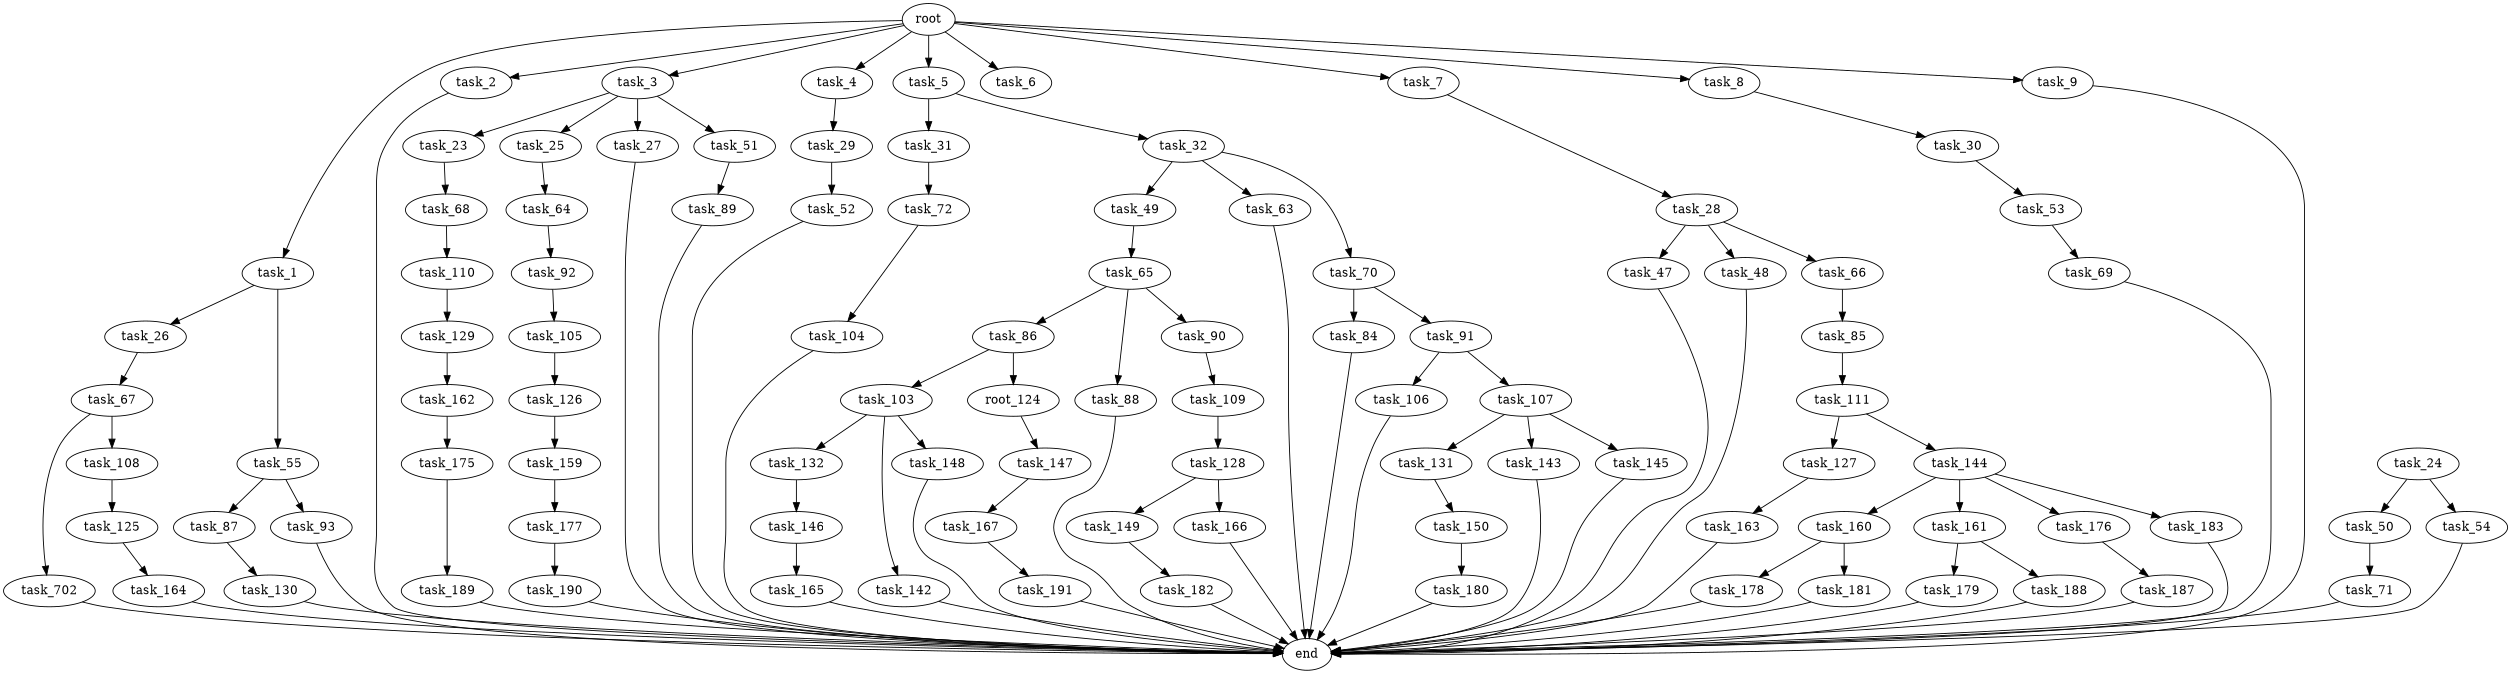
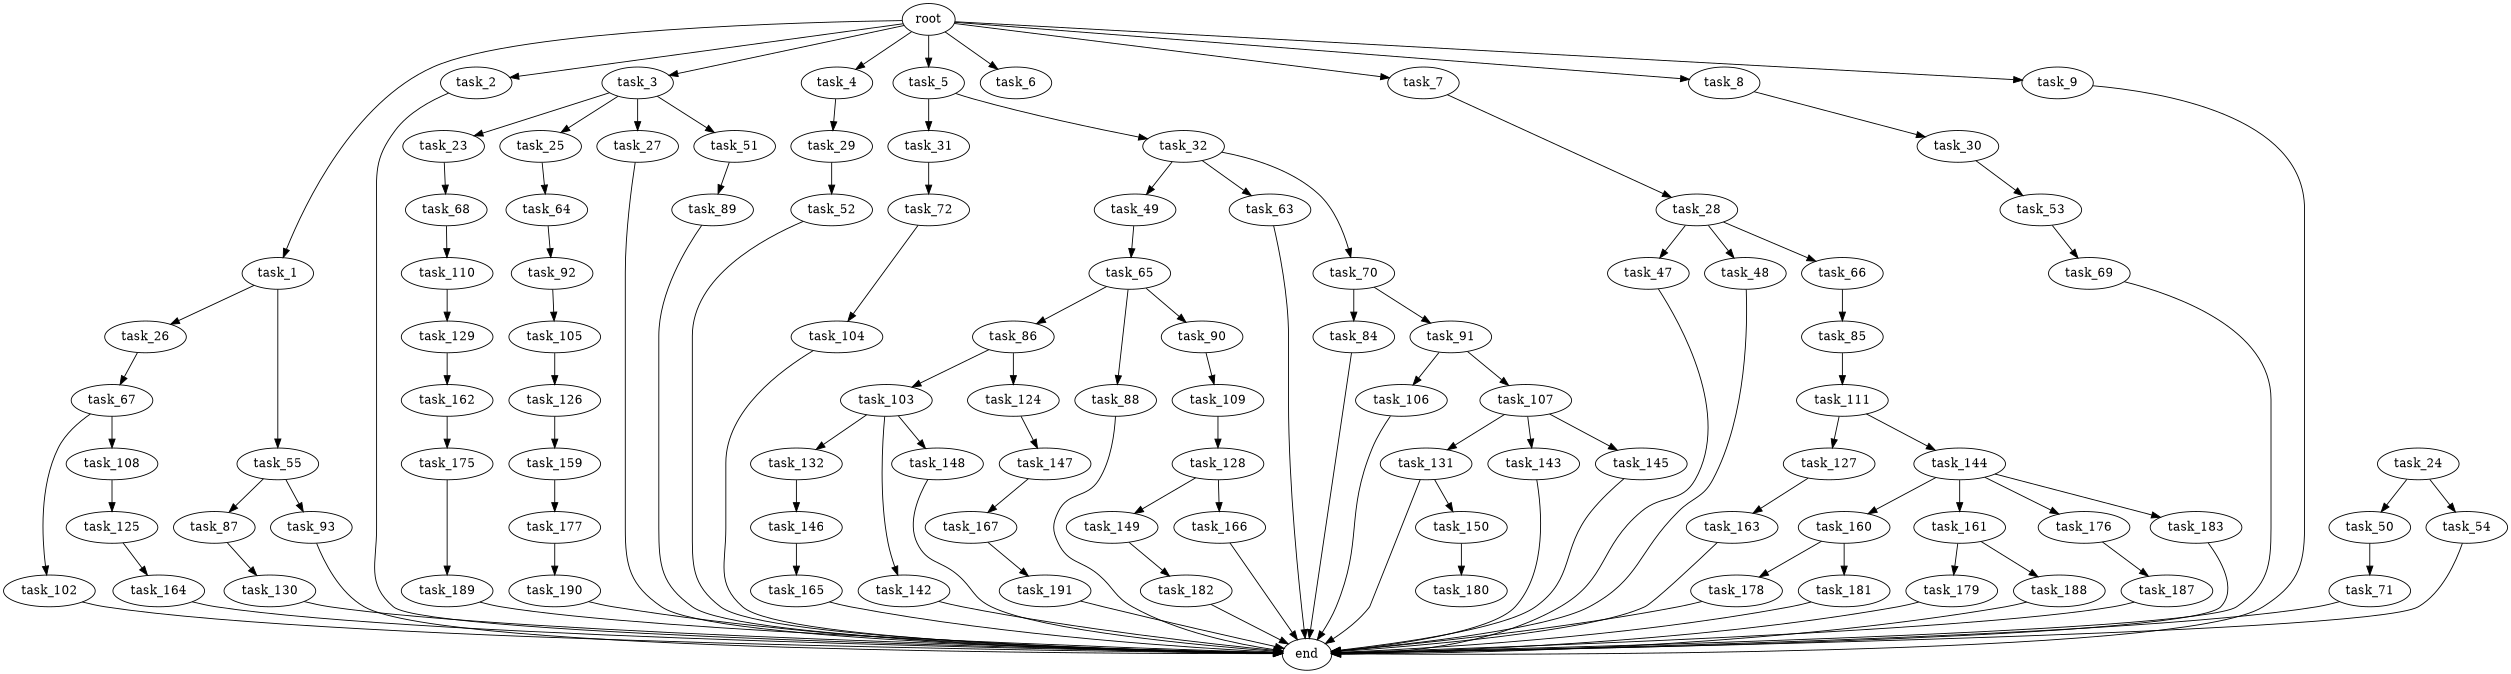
node "root_124": label "root_124" -> "task_124"
node "task_702": label "task_702" -> "task_102"
edge "task_180" -> "end": now "task_131" -> "end"
